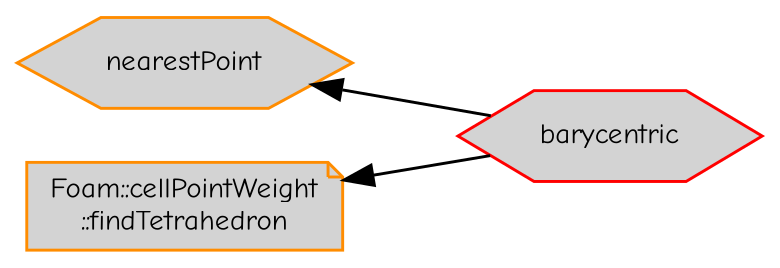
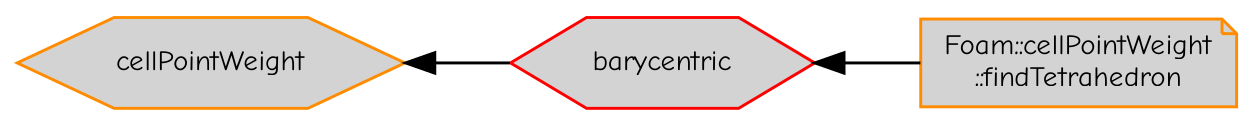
node "nearestPoint": label "nearestPoint" -> "cellPointWeight"
edge "barycentric" -> "Foam::cellPointWeight ::findTetrahedron": reversed
